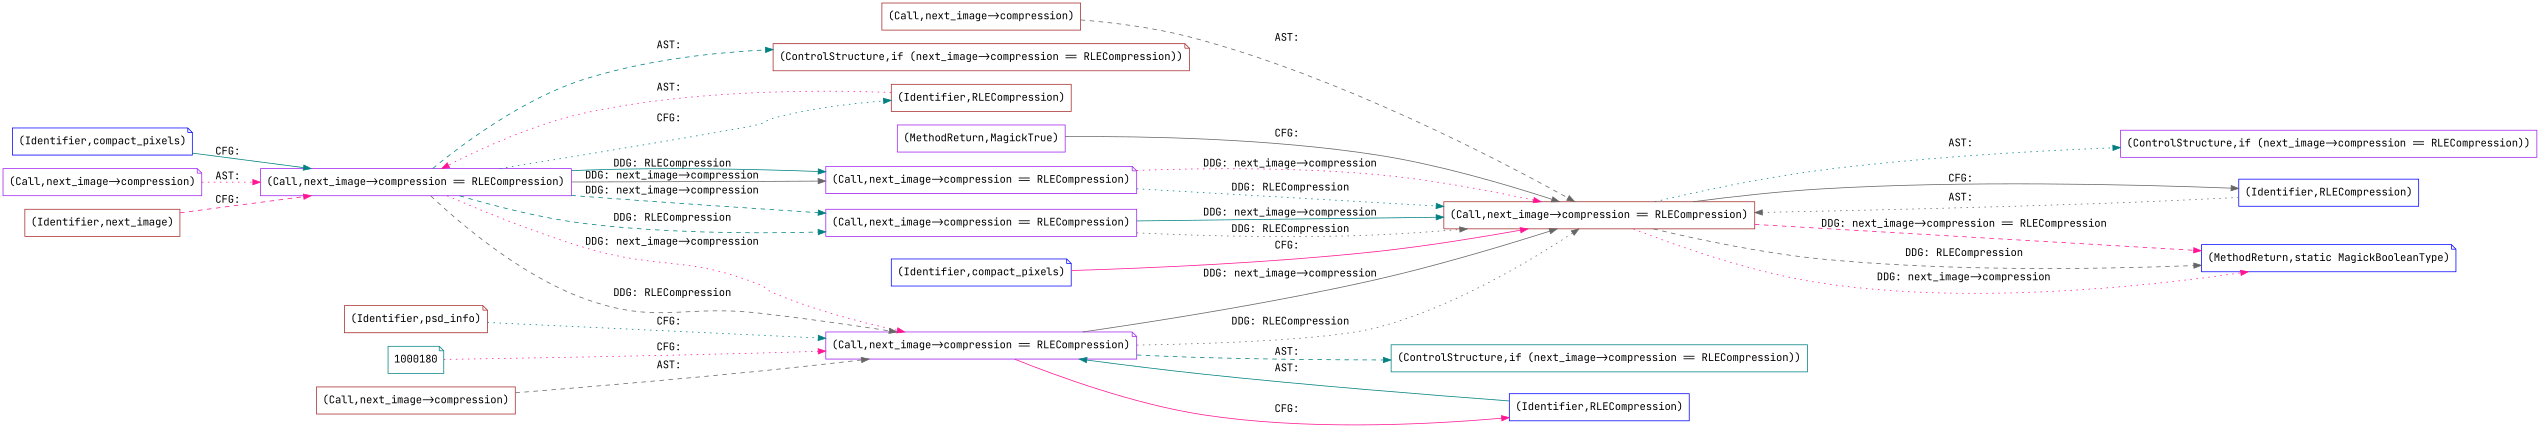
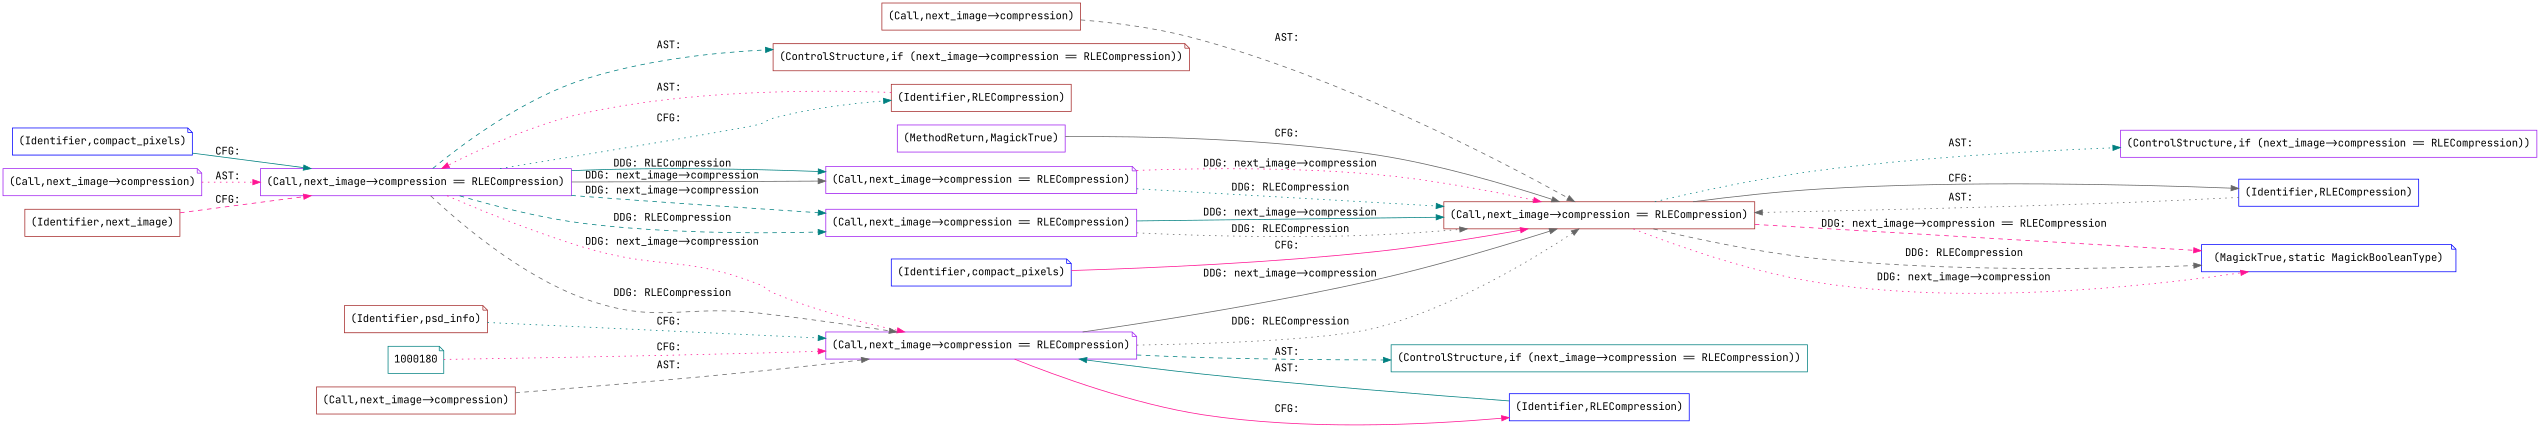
node "(MethodReturn,static MagickBooleanType)": label "(MethodReturn,static MagickBooleanType)" -> "(MagickTrue,static MagickBooleanType)"
